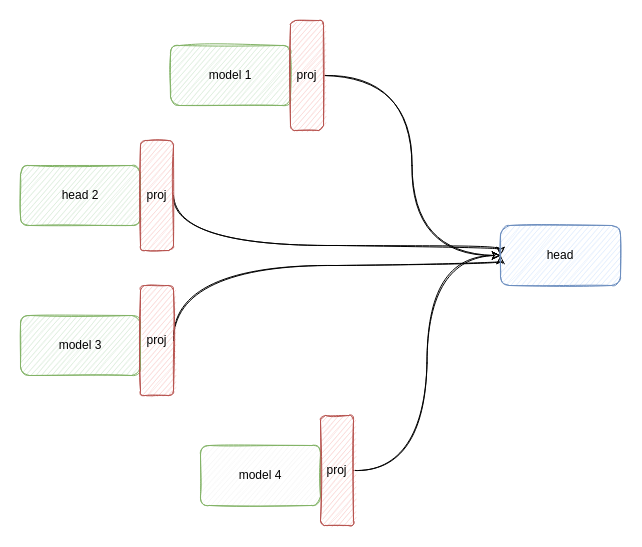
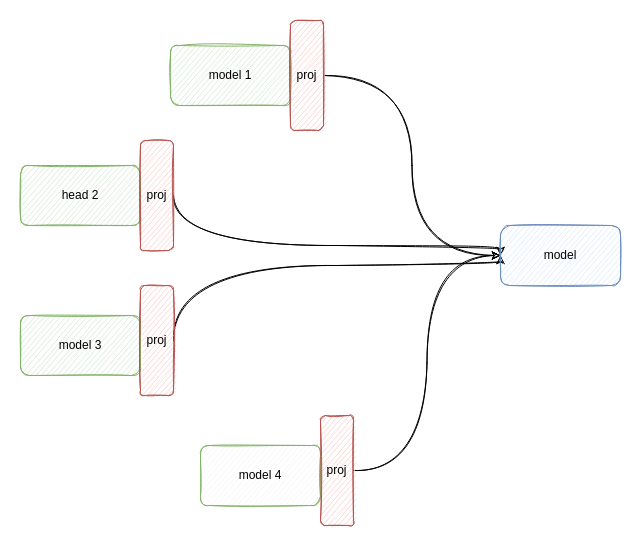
node "head": label "head" -> "model"
